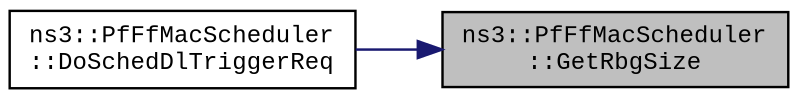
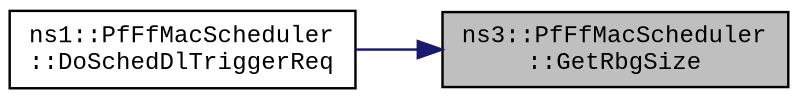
node "ns3::PfFfMacScheduler ::DoSchedDlTriggerReq": label "ns3::PfFfMacScheduler ::DoSchedDlTriggerReq" -> "ns1::PfFfMacScheduler ::DoSchedDlTriggerReq"
